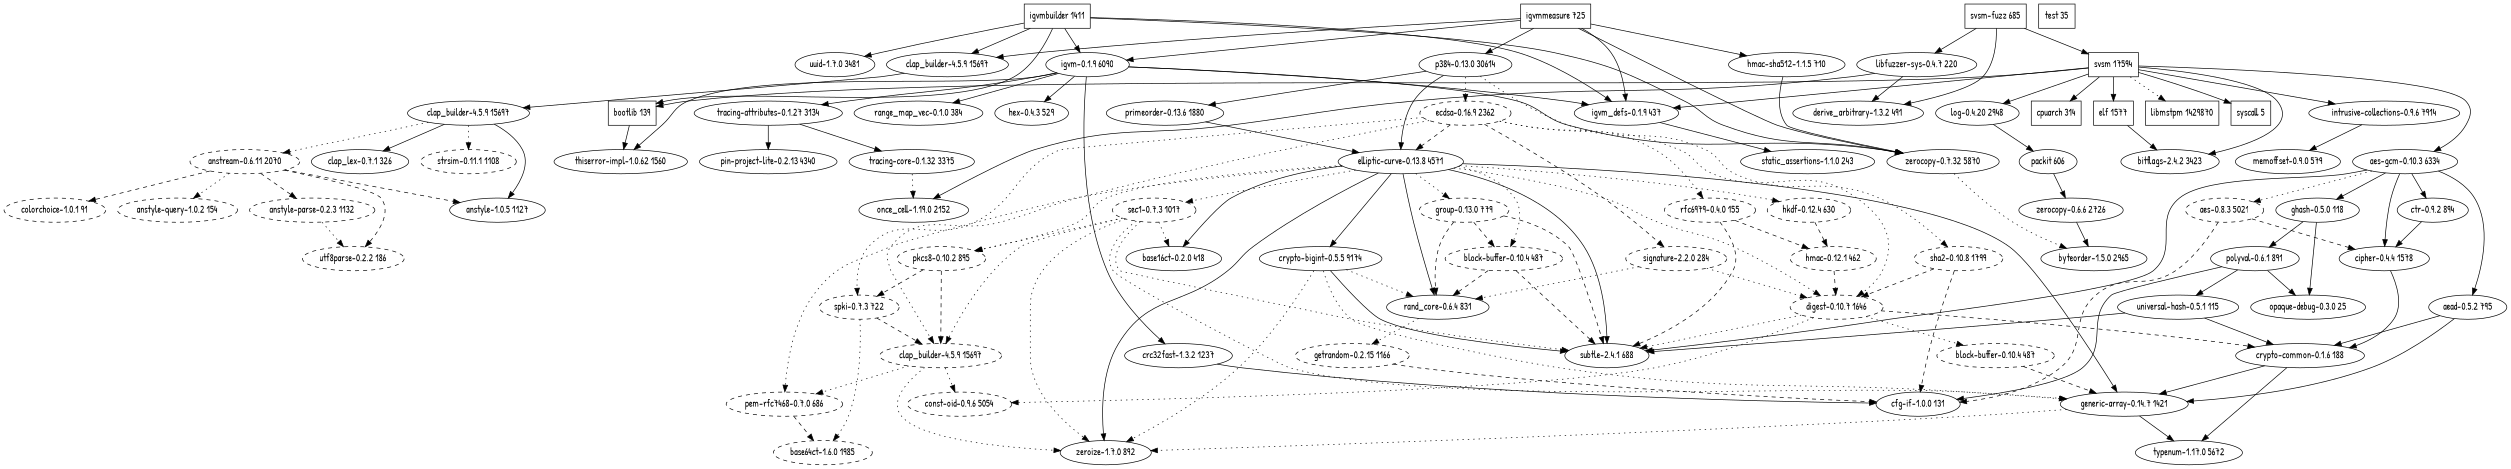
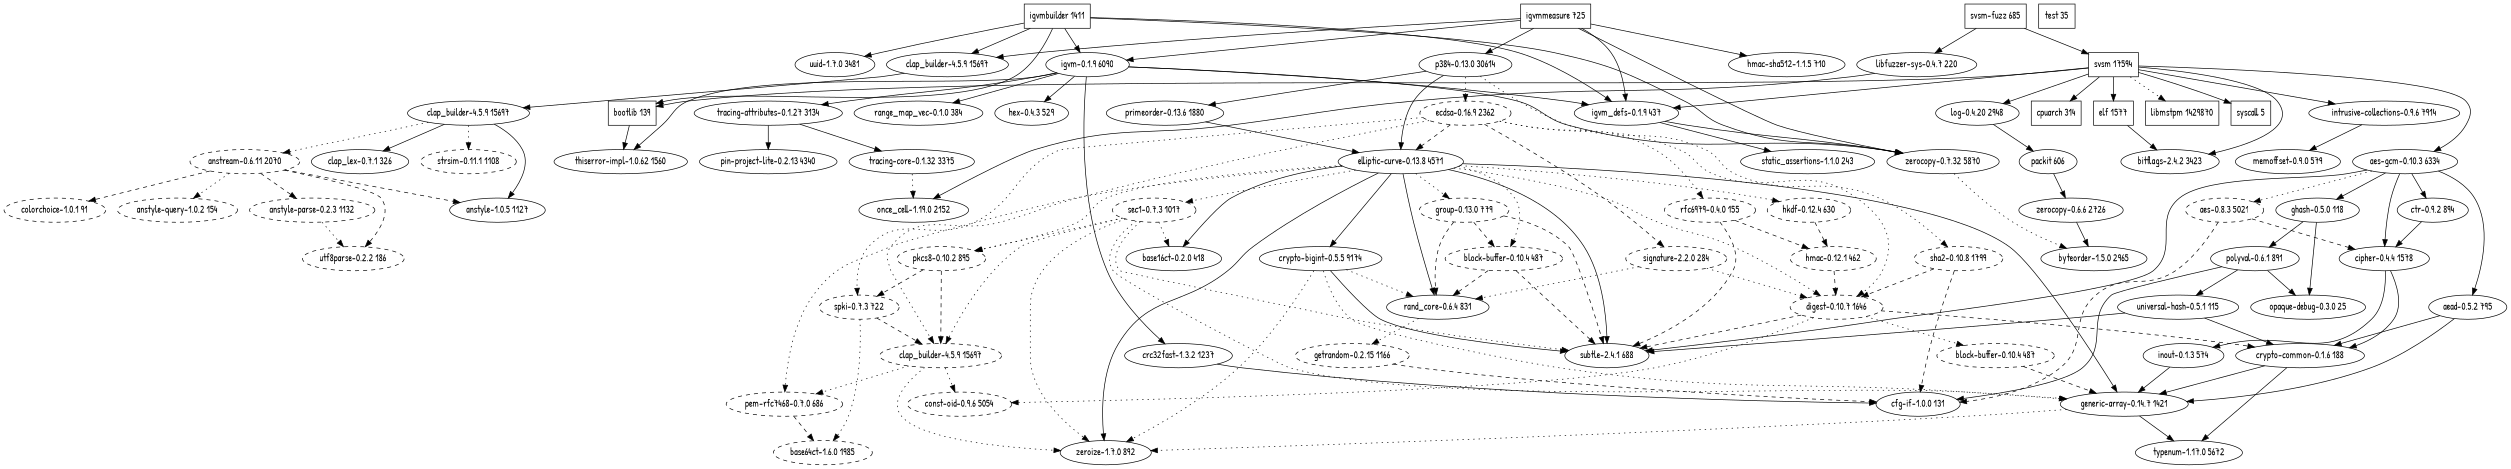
node "derive_arbitrary-1.3.2 491": removed
edge "hmac-sha512-1.1.5 710" -> "zerocopy-0.7.32 5870": now "igvm_defs-0.1.9 437" -> "zerocopy-0.7.32 5870"
edge "digest-0.10.7 1646" -> "subtle-2.4.1 688": style dotted -> dashed
node "inout-0.1.3 574": added
